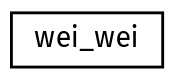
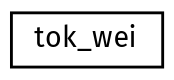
node "wei_wei": label "wei_wei" -> "tok_wei"
